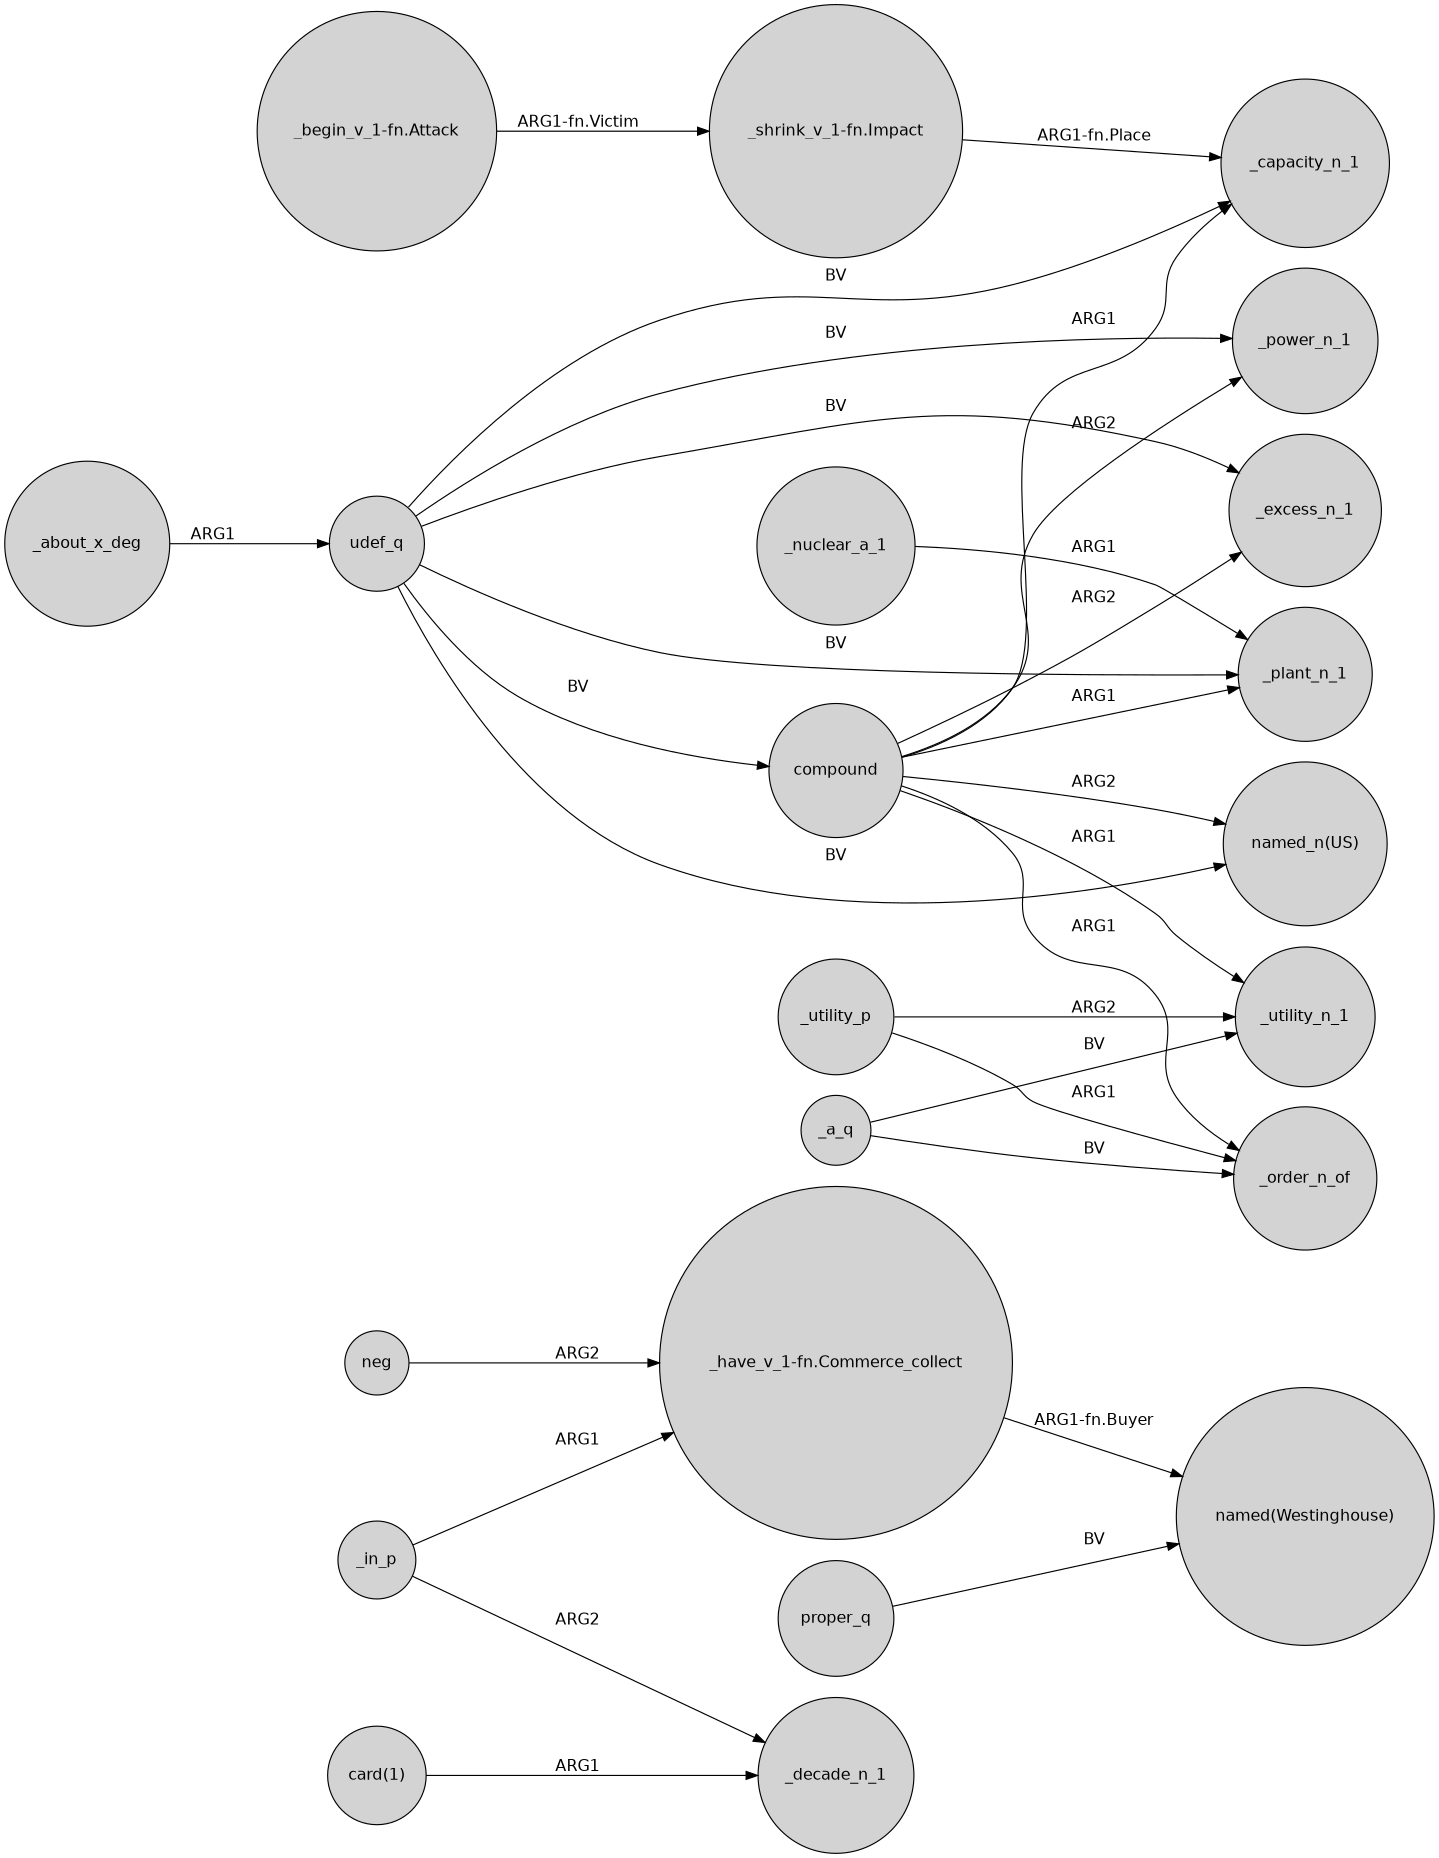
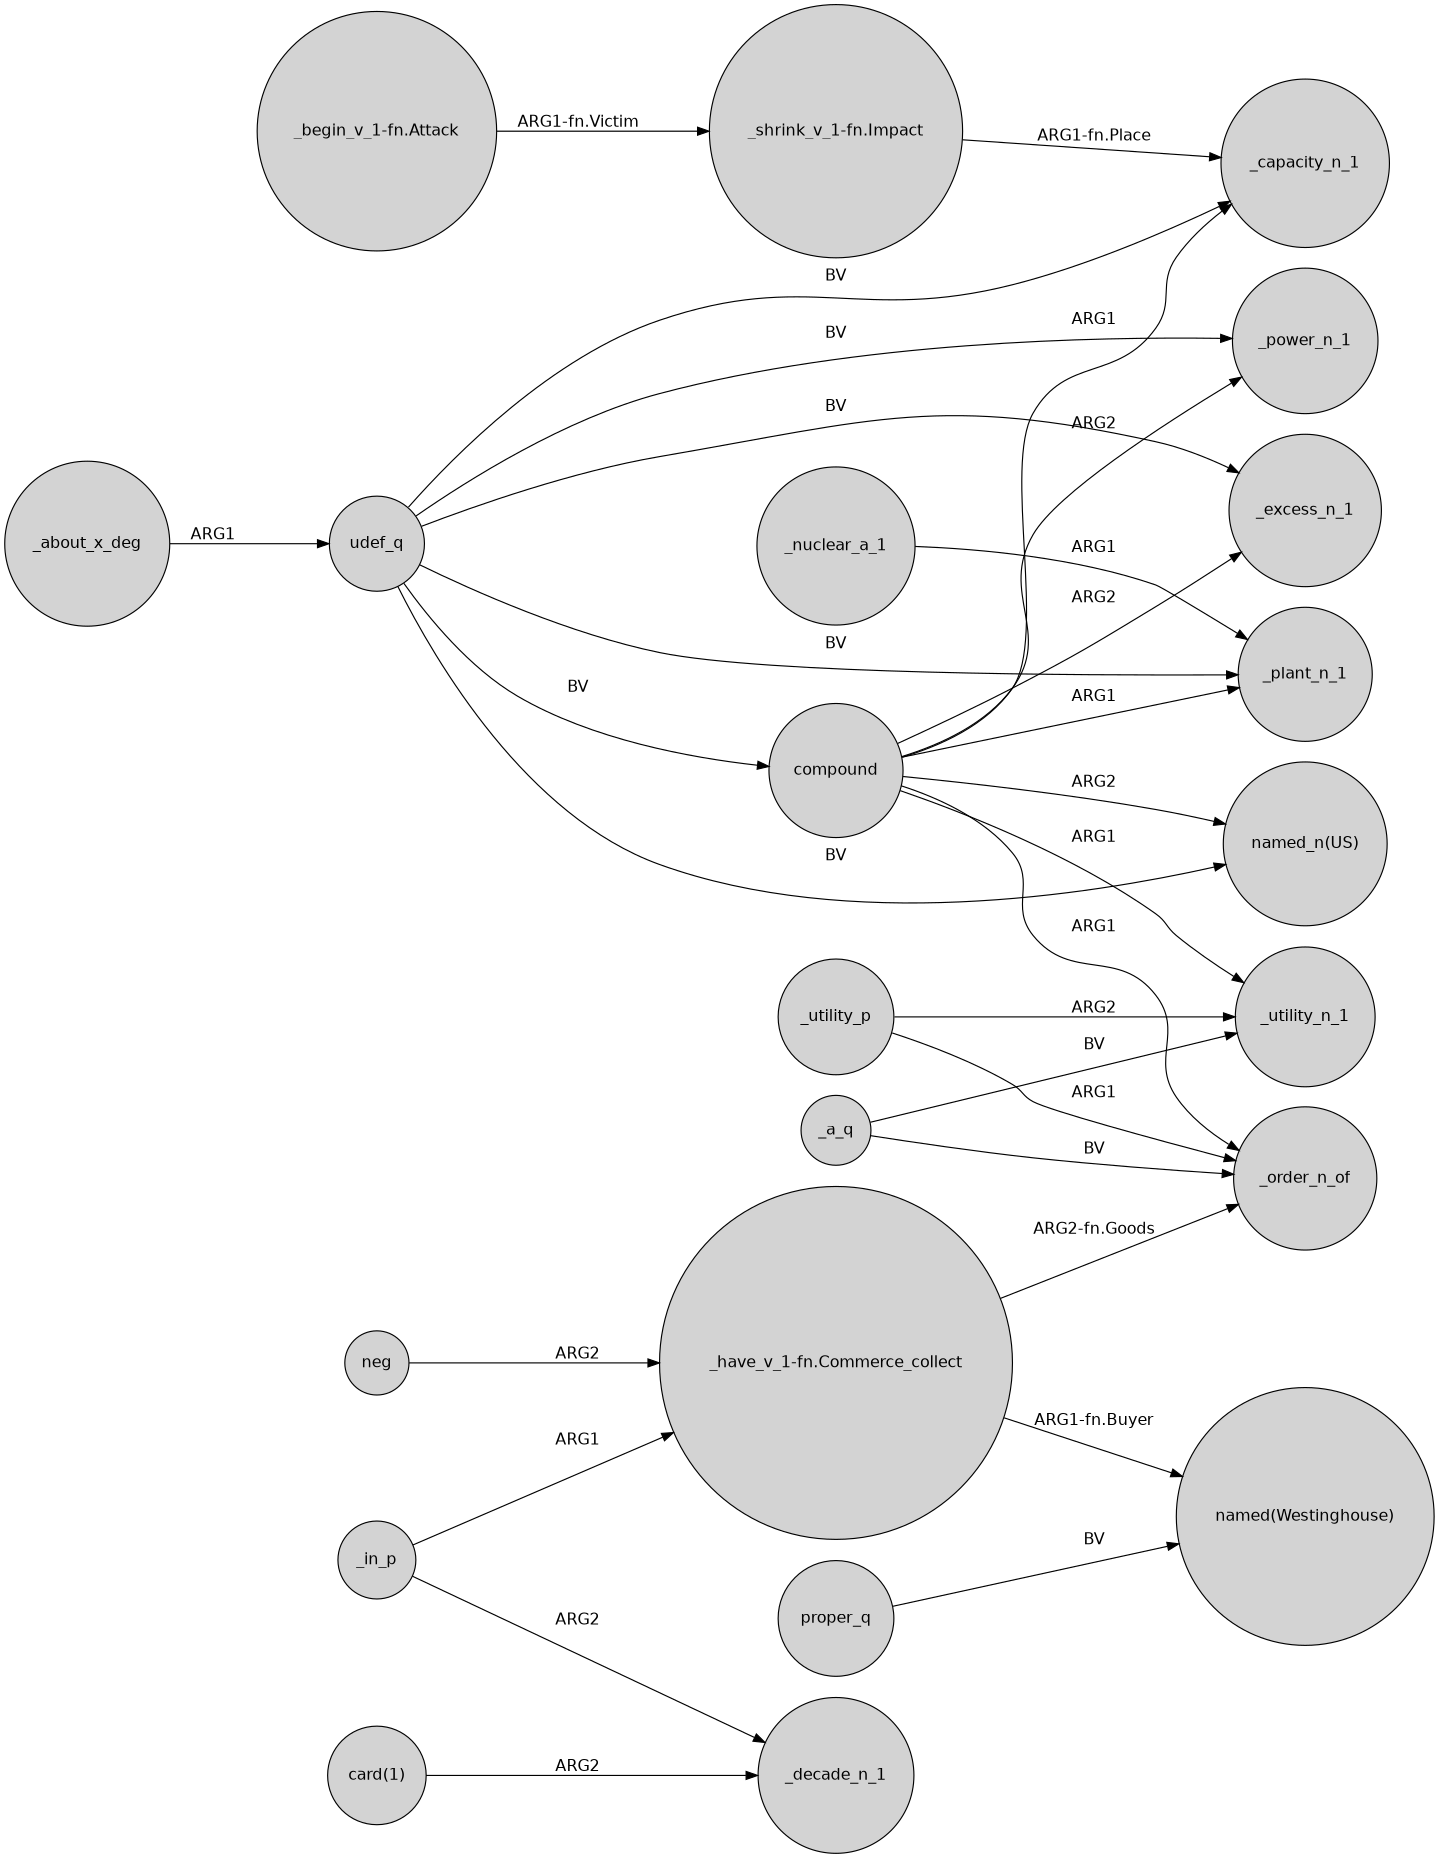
edge "_have_v_1-fn.Commerce_collect" -> "_order_n_of": added, label "ARG2-fn.Goods"
edge "card(1)" -> "_decade_n_1": label "ARG1" -> "ARG2"
